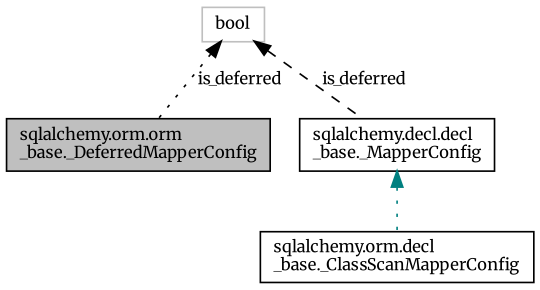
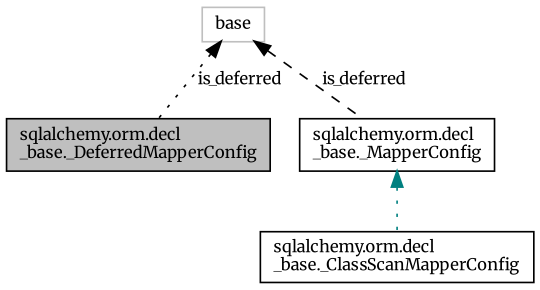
node "bool": label "bool" -> "base"
node "sqlalchemy.orm.orm _base._DeferredMapperConfig": label "sqlalchemy.orm.orm _base._DeferredMapperConfig" -> "sqlalchemy.orm.decl _base._DeferredMapperConfig"
node "sqlalchemy.decl.decl _base._MapperConfig": label "sqlalchemy.decl.decl _base._MapperConfig" -> "sqlalchemy.orm.decl _base._MapperConfig"
